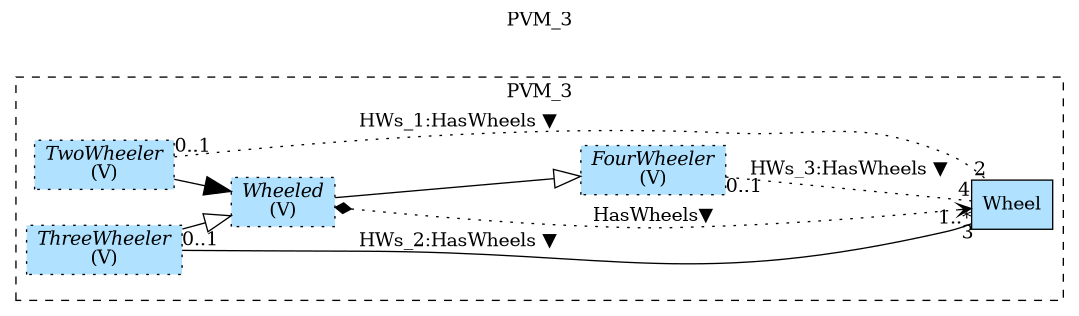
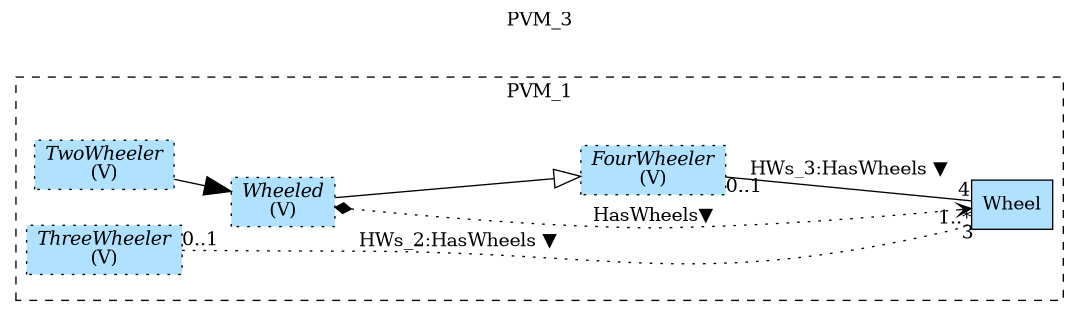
cluster "PVM_3": label "PVM_3" -> "PVM_1"
edge "TwoWheeler" -- "Wheel": removed, label "HWs_1:HasWheels ▼"
edge "FourWheeler" -- "Wheel": style dotted -> solid
edge "ThreeWheeler" -> "Wheeled": removed
edge "Wheel" -- "ThreeWheeler": style solid -> dotted
